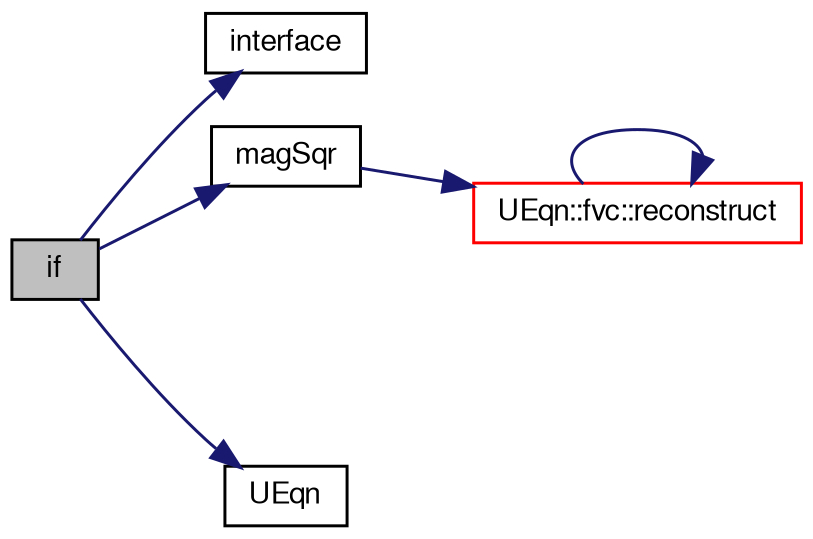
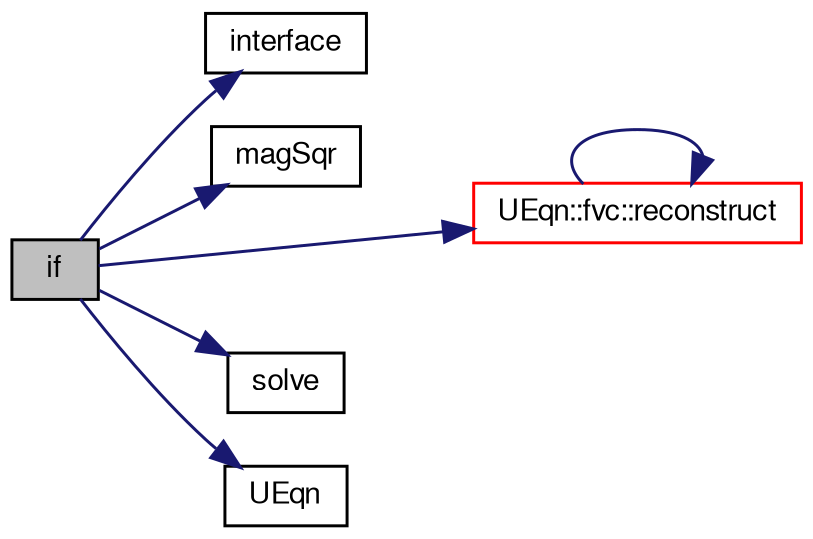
edge "magSqr" -> "UEqn::fvc::reconstruct": now "if" -> "UEqn::fvc::reconstruct"
node "solve": added
